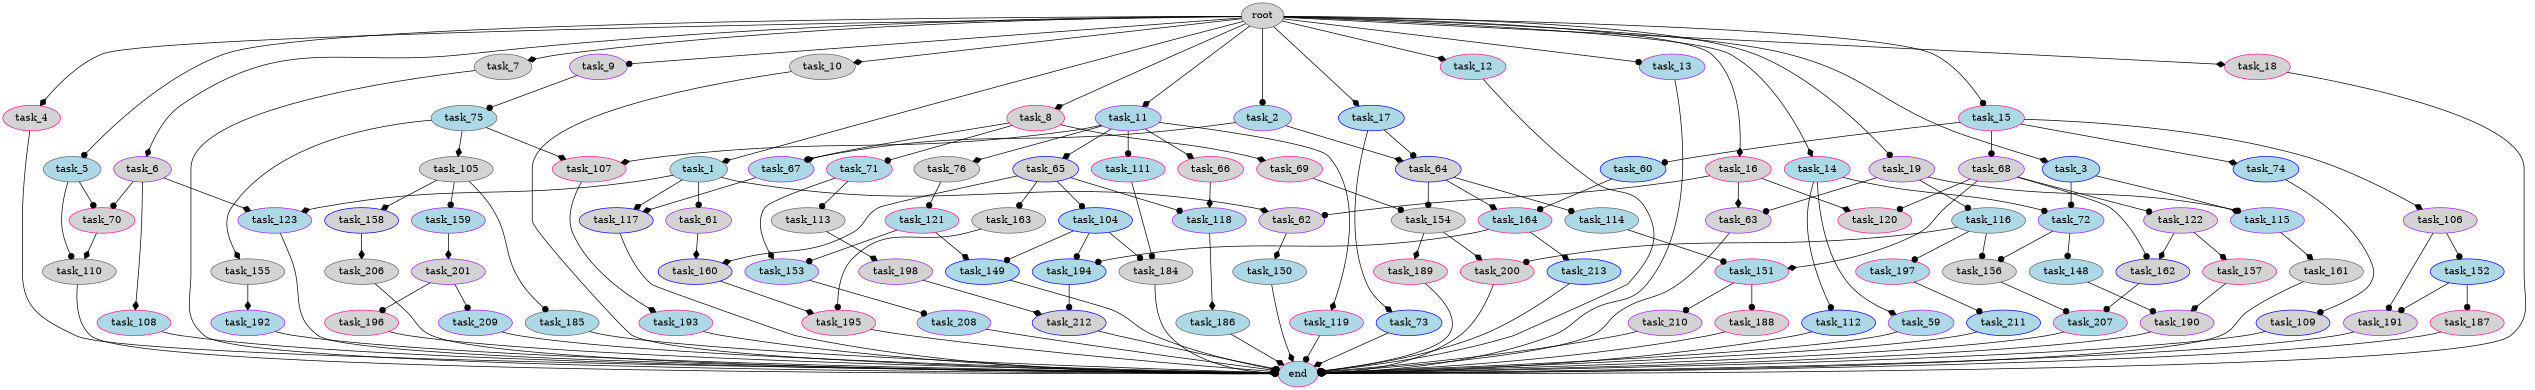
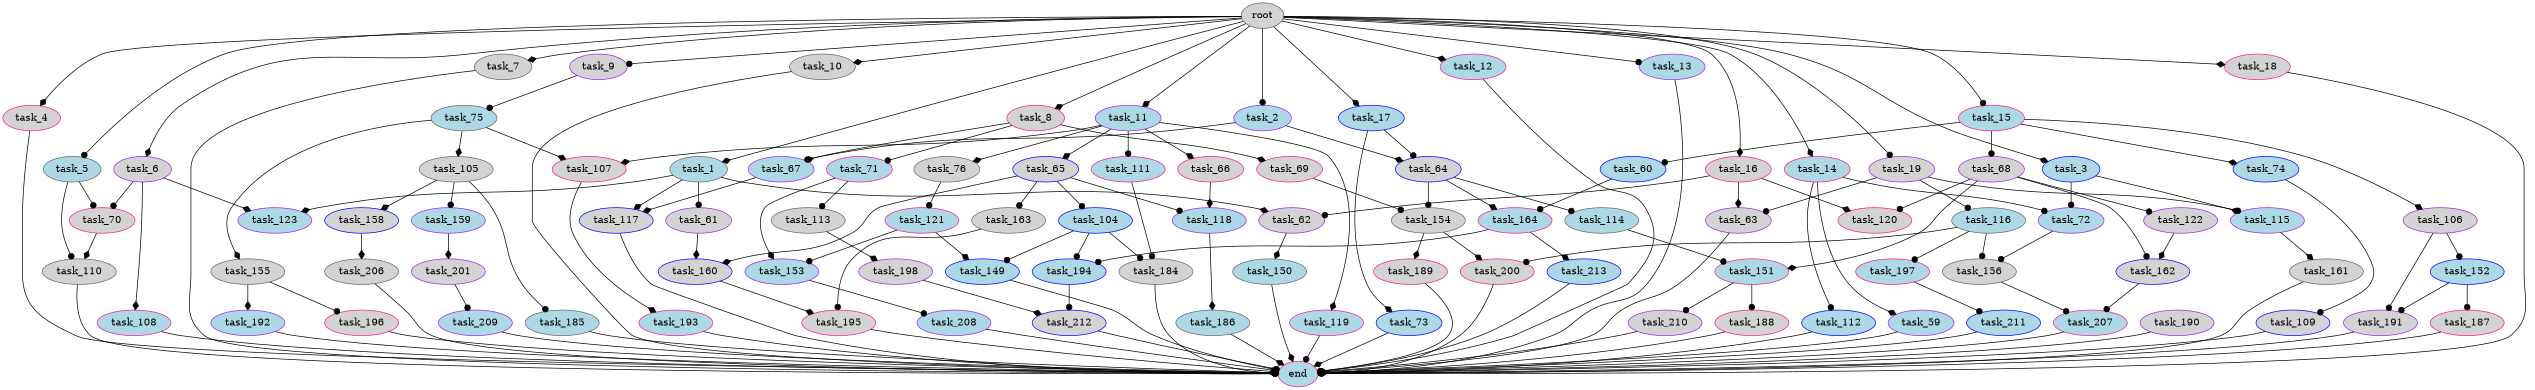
node "task_148": removed
node "task_157": removed
edge "task_201" -> "task_196": now "task_155" -> "task_196"
edge "task_123" -> "end": removed
